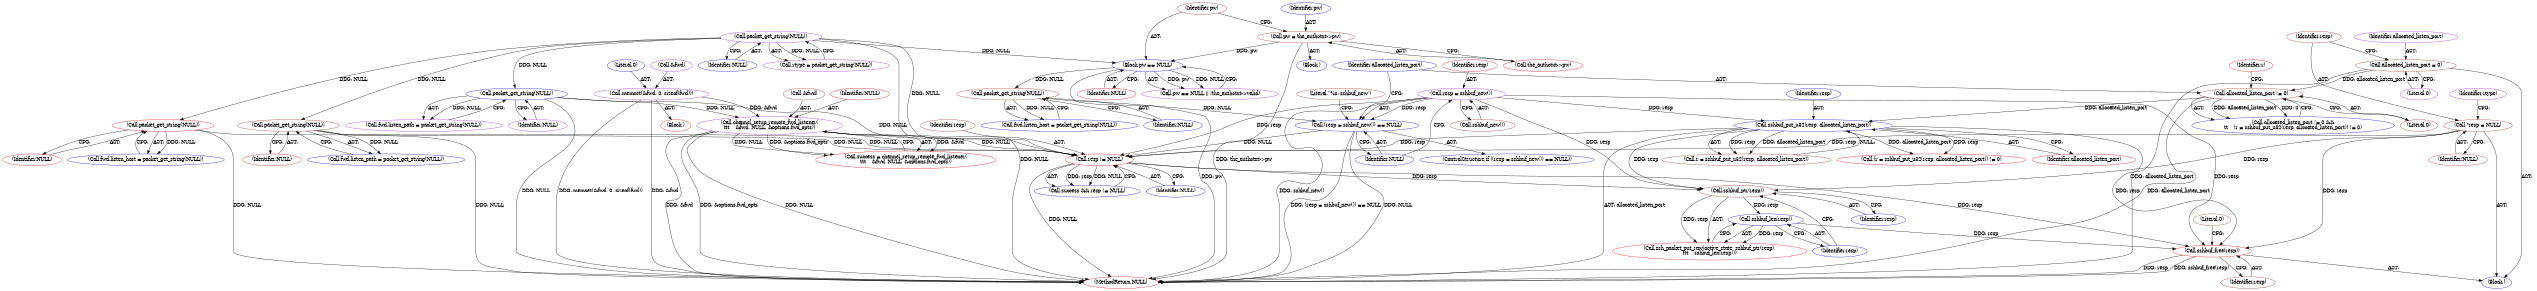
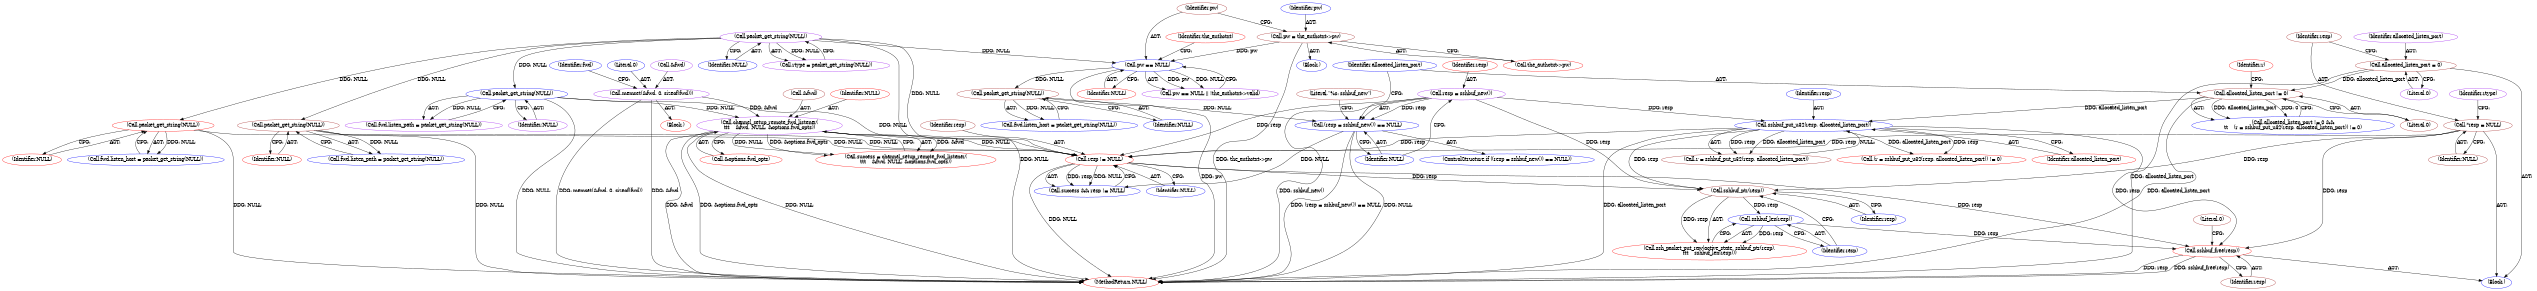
node "(Identifier,the_authctxt)": added
node "(Identifier,fwd)": added
node "(Block,pw == NULL)": label "(Block,pw == NULL)" -> "(Call,pw == NULL)"
edge "(Call,resp = sshbuf_new())" -> "(Call,sshbuf_free(resp))": removed, label "DDG: resp"
node "(Call,sshbuf_new())": removed
edge "(Call,(resp = sshbuf_new()) == NULL)" -> "(Call,resp != NULL)": now "(Call,(resp = sshbuf_new()) == NULL)" -> "(Call,success && resp != NULL)"
node "(Call,&options.fwd_opts)": added
edge "(Call,sshbuf_put_u32(resp, allocated_listen_port))" -> "(MethodReturn,NULL)": label "AST: allocated_listen_port" -> "DDG: allocated_listen_port"
